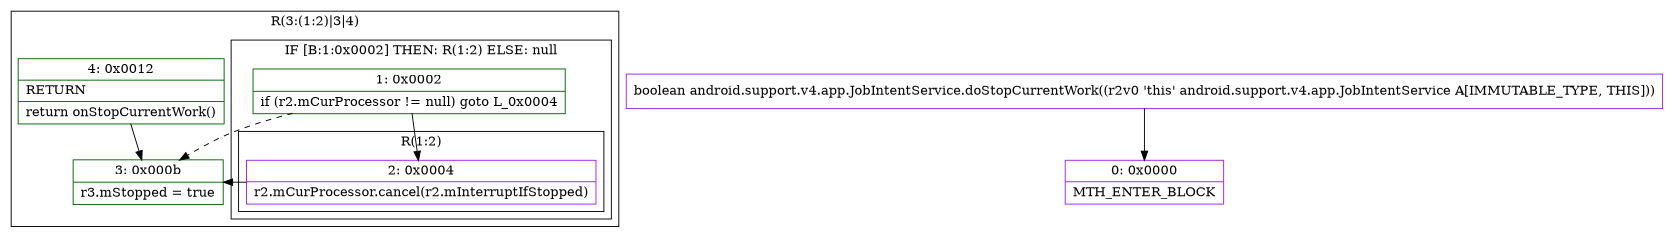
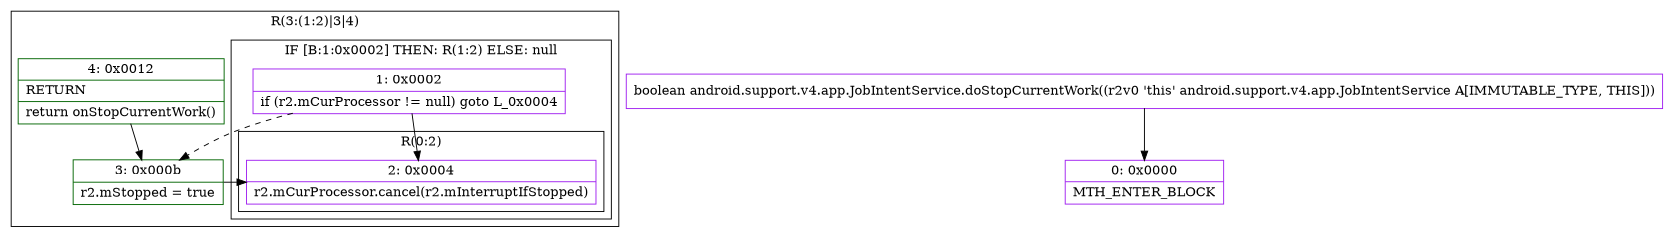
node "1: 0x0002": color darkgreen -> purple
cluster "R(1:2)": label "R(1:2)" -> "R(0:2)"
edge "2: 0x0004" -> "3: 0x000b": reversed
node "3: 0x000b": text "r3.mStopped = true" -> "r2.mStopped = true"
